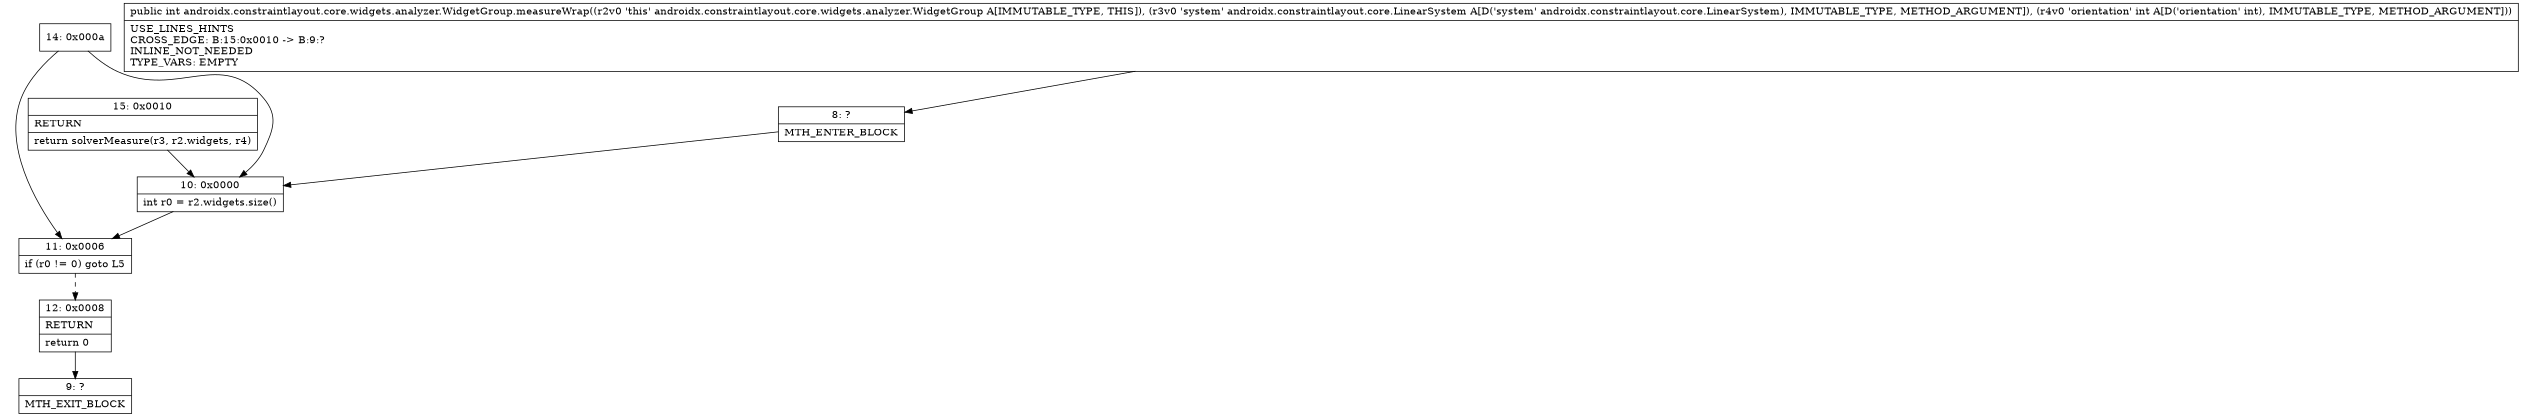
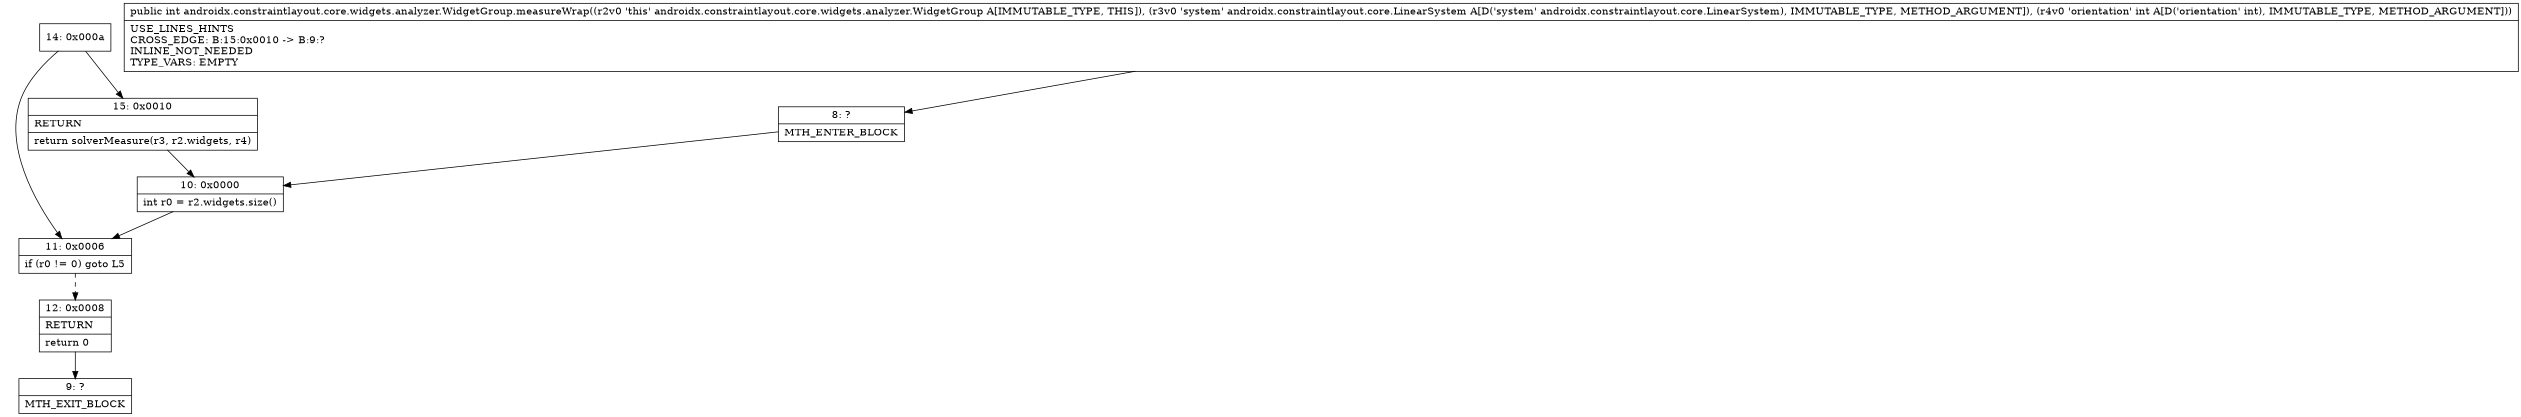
edge "14: 0x000a" -> "10: 0x0000": now "14: 0x000a" -> "15: 0x0010"
